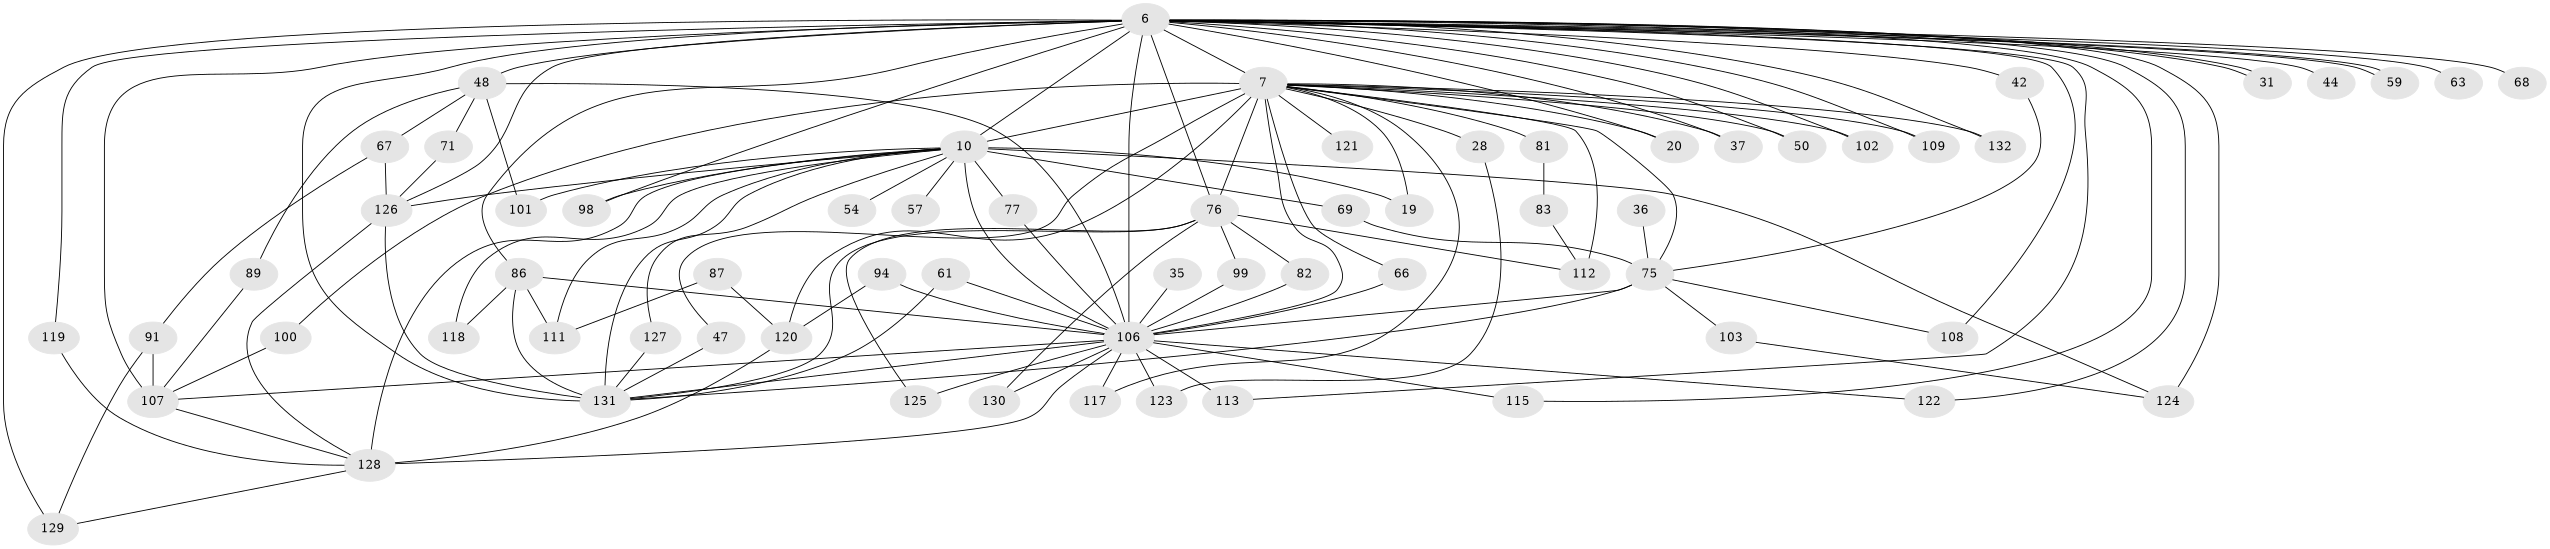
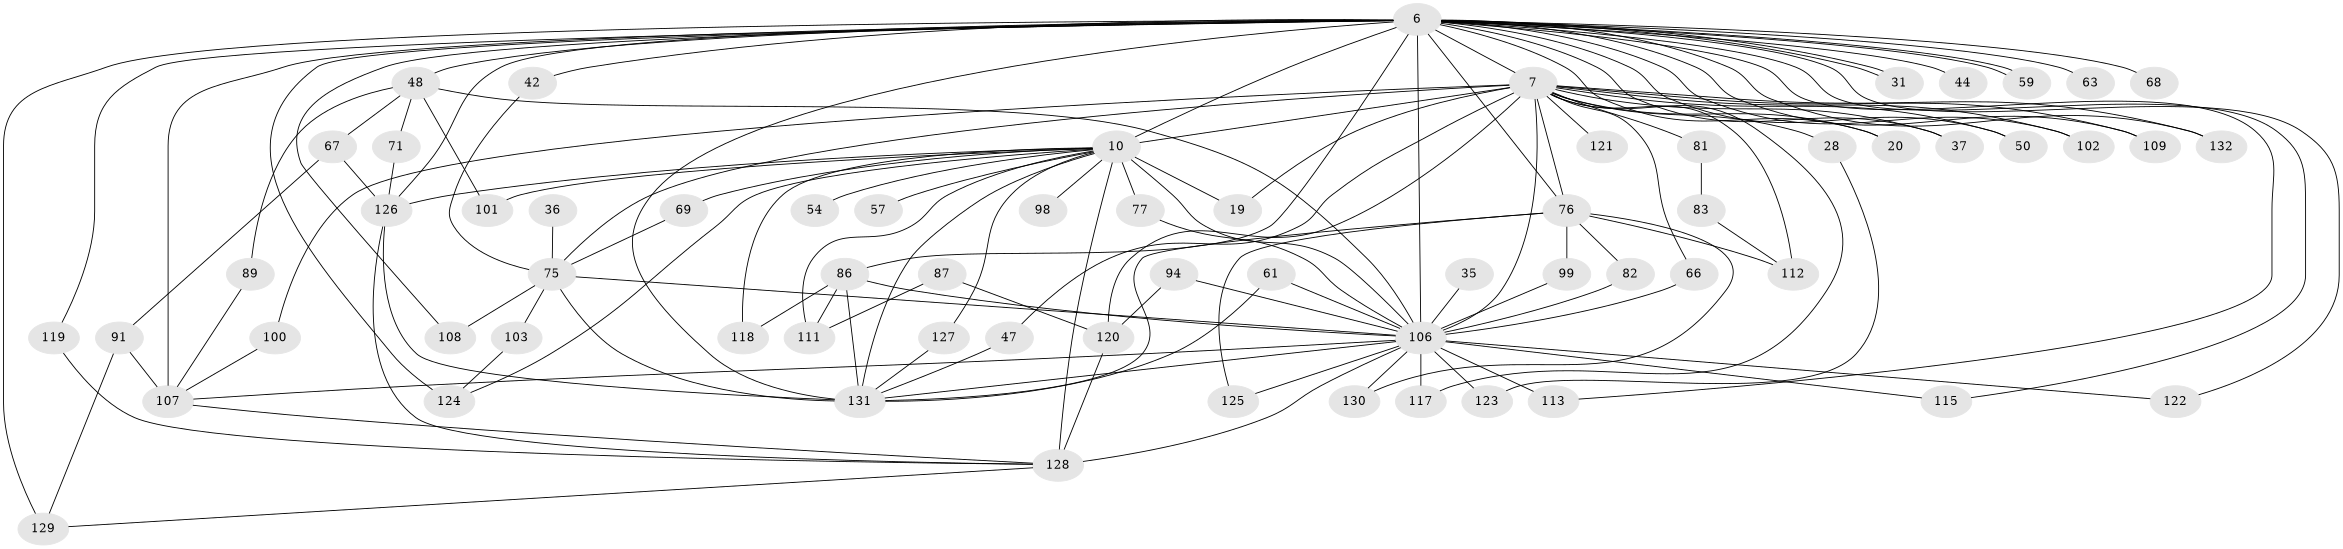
edge "6" -- "98": removed
